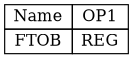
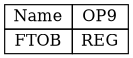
node "Name": text "OP1" -> "OP9"
